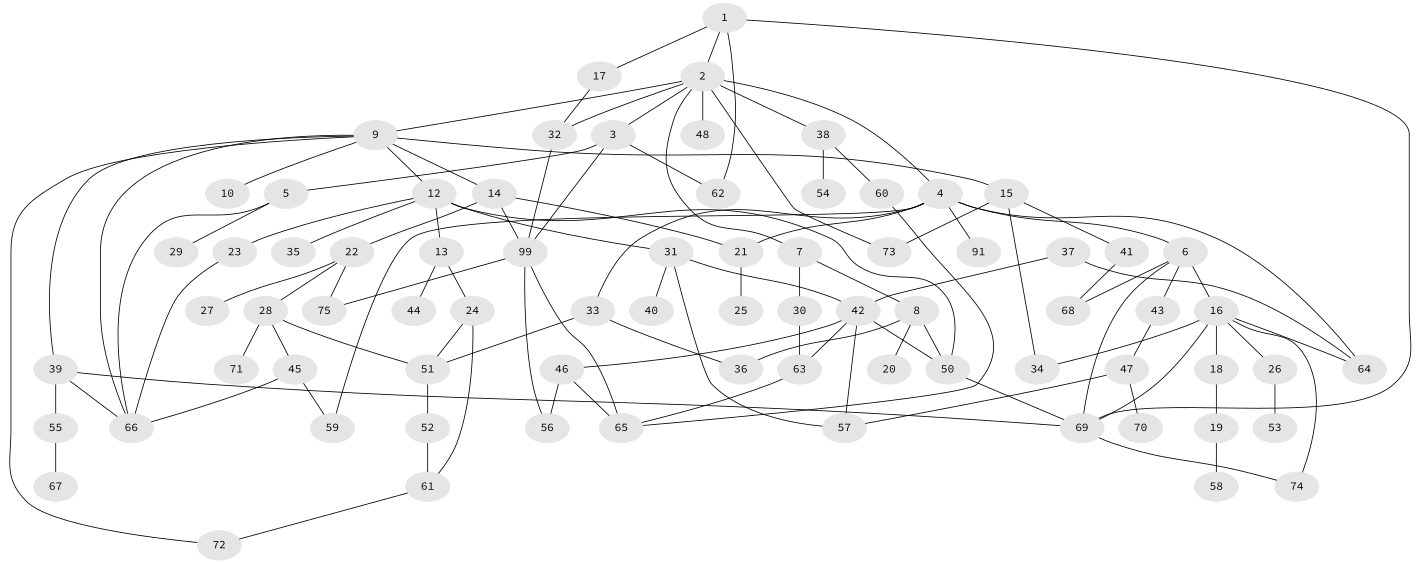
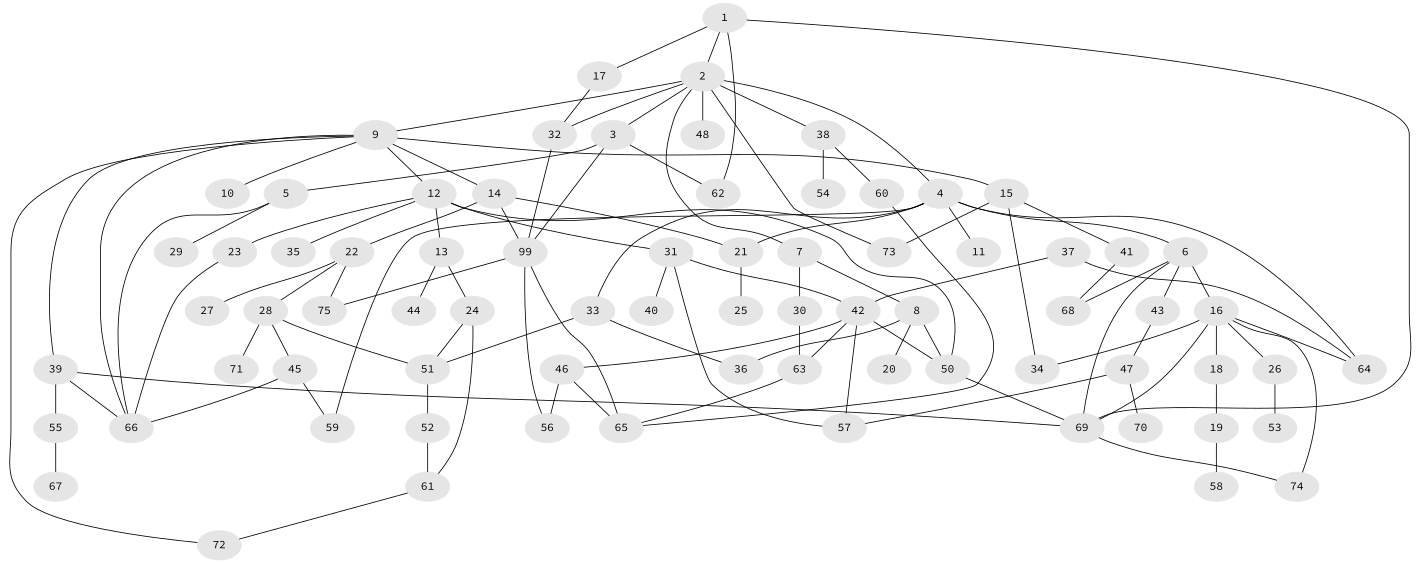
node "91": label "91" -> "11"
